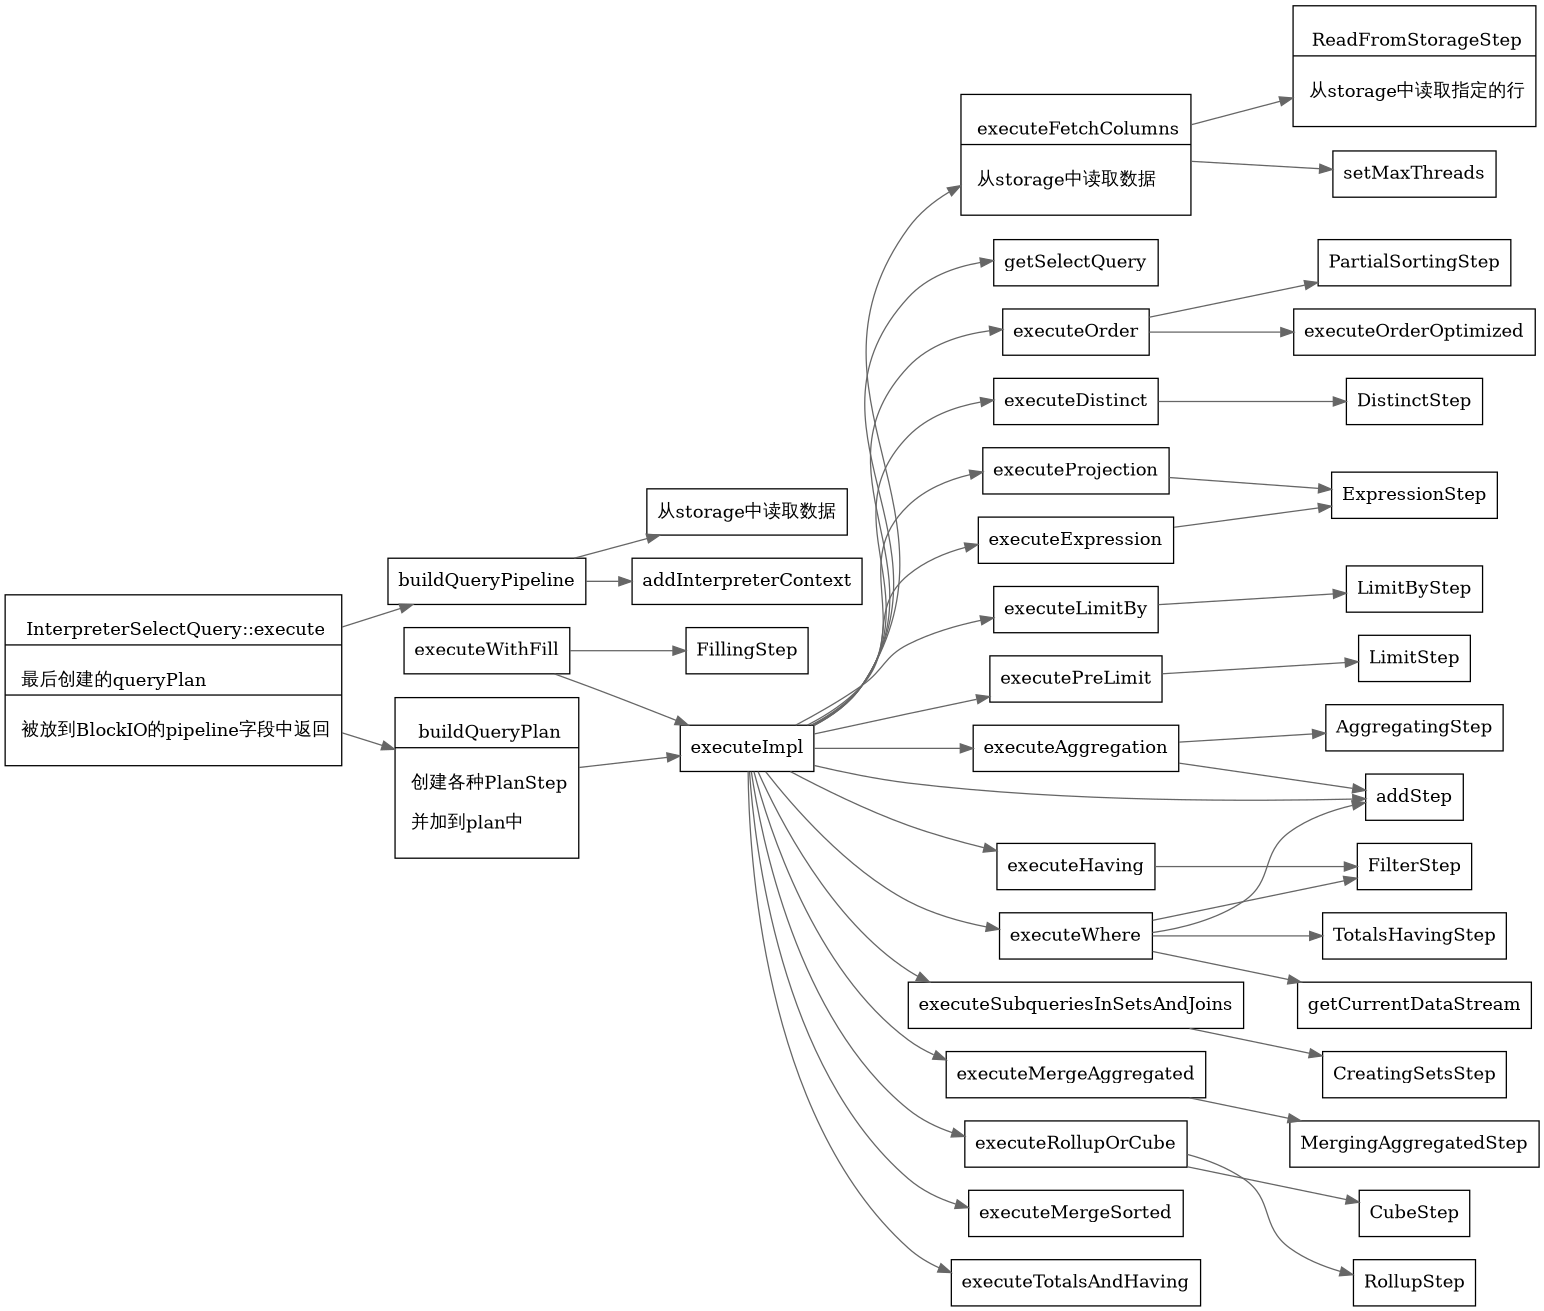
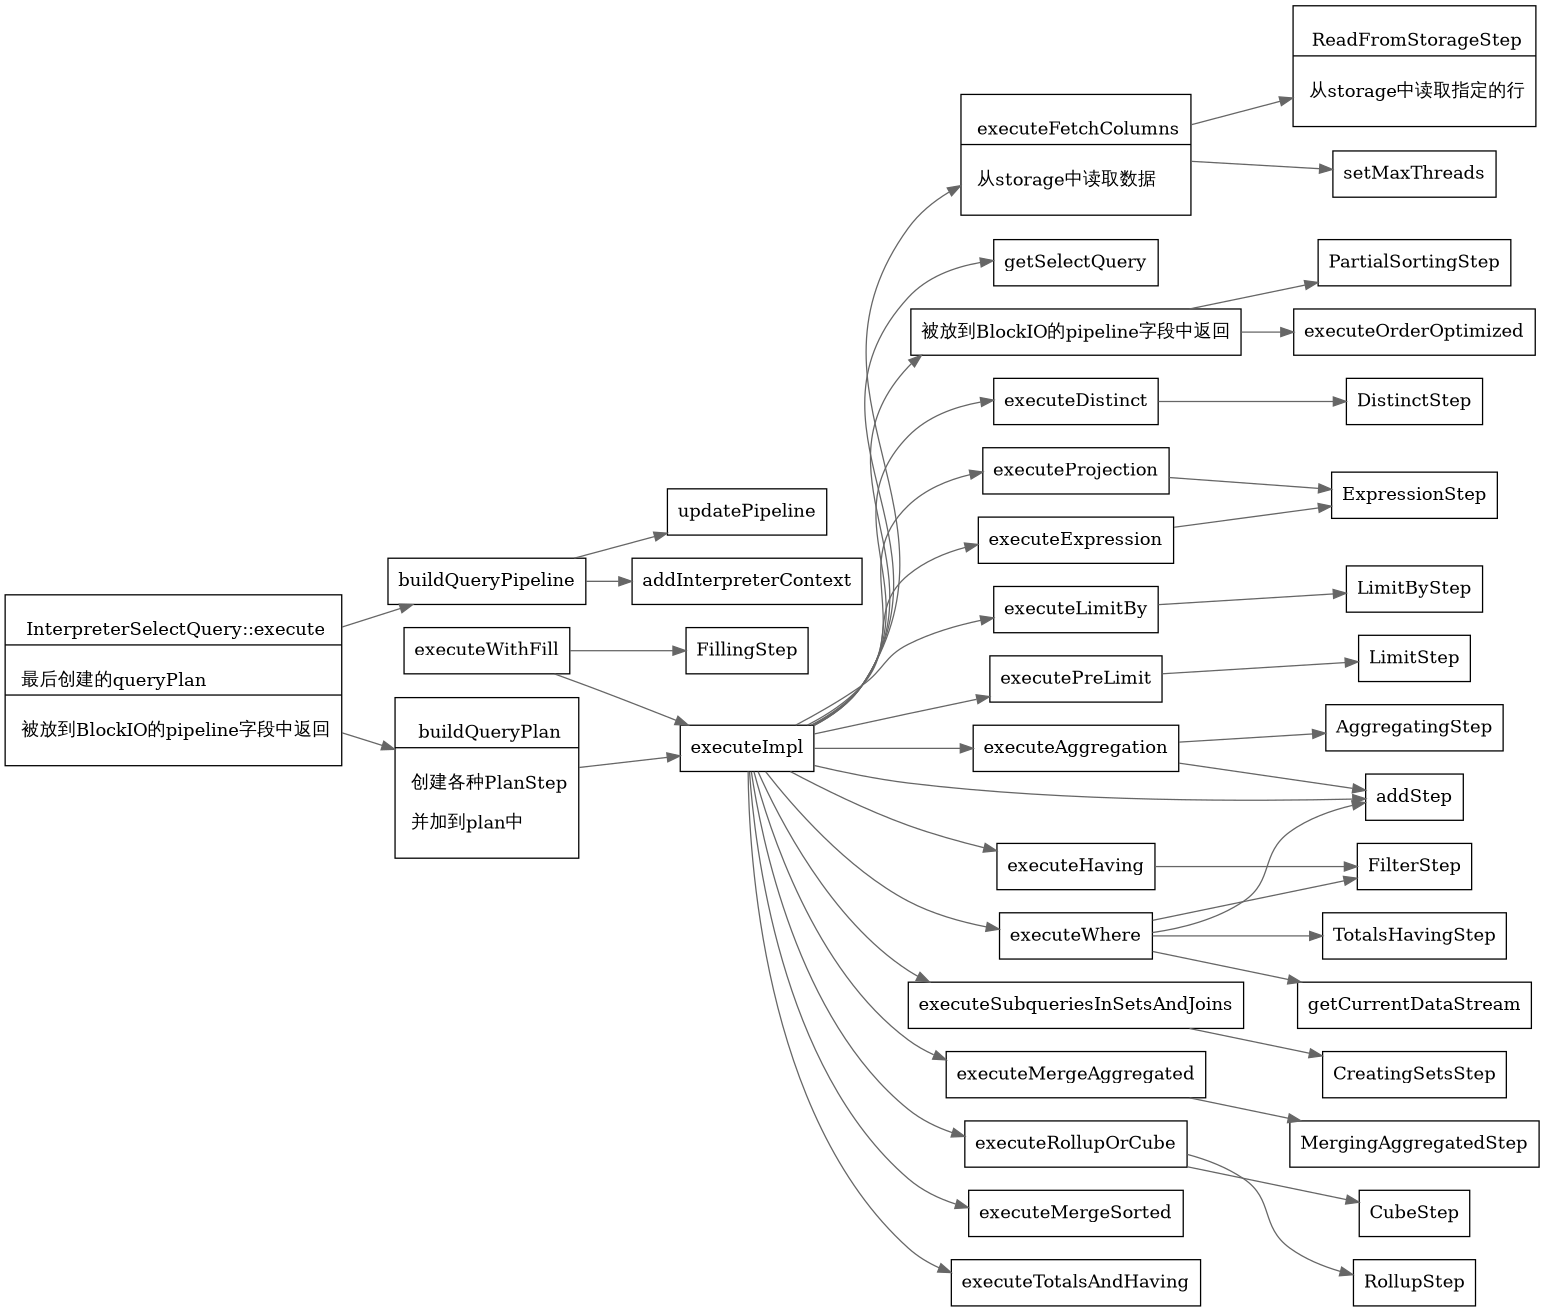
node "executeOrder": label "executeOrder" -> "被放到BlockIO的pipeline字段中返回"
node "从storage中读取数据": label "从storage中读取数据" -> "updatePipeline"
